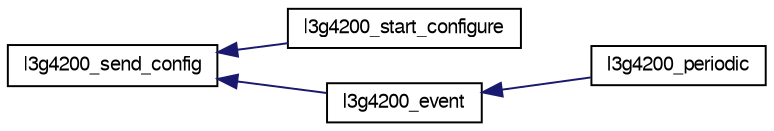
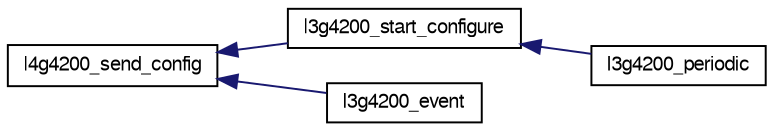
node "l3g4200_send_config": label "l3g4200_send_config" -> "l4g4200_send_config"
edge "l3g4200_periodic" -> "l3g4200_event": now "l3g4200_periodic" -> "l3g4200_start_configure"
